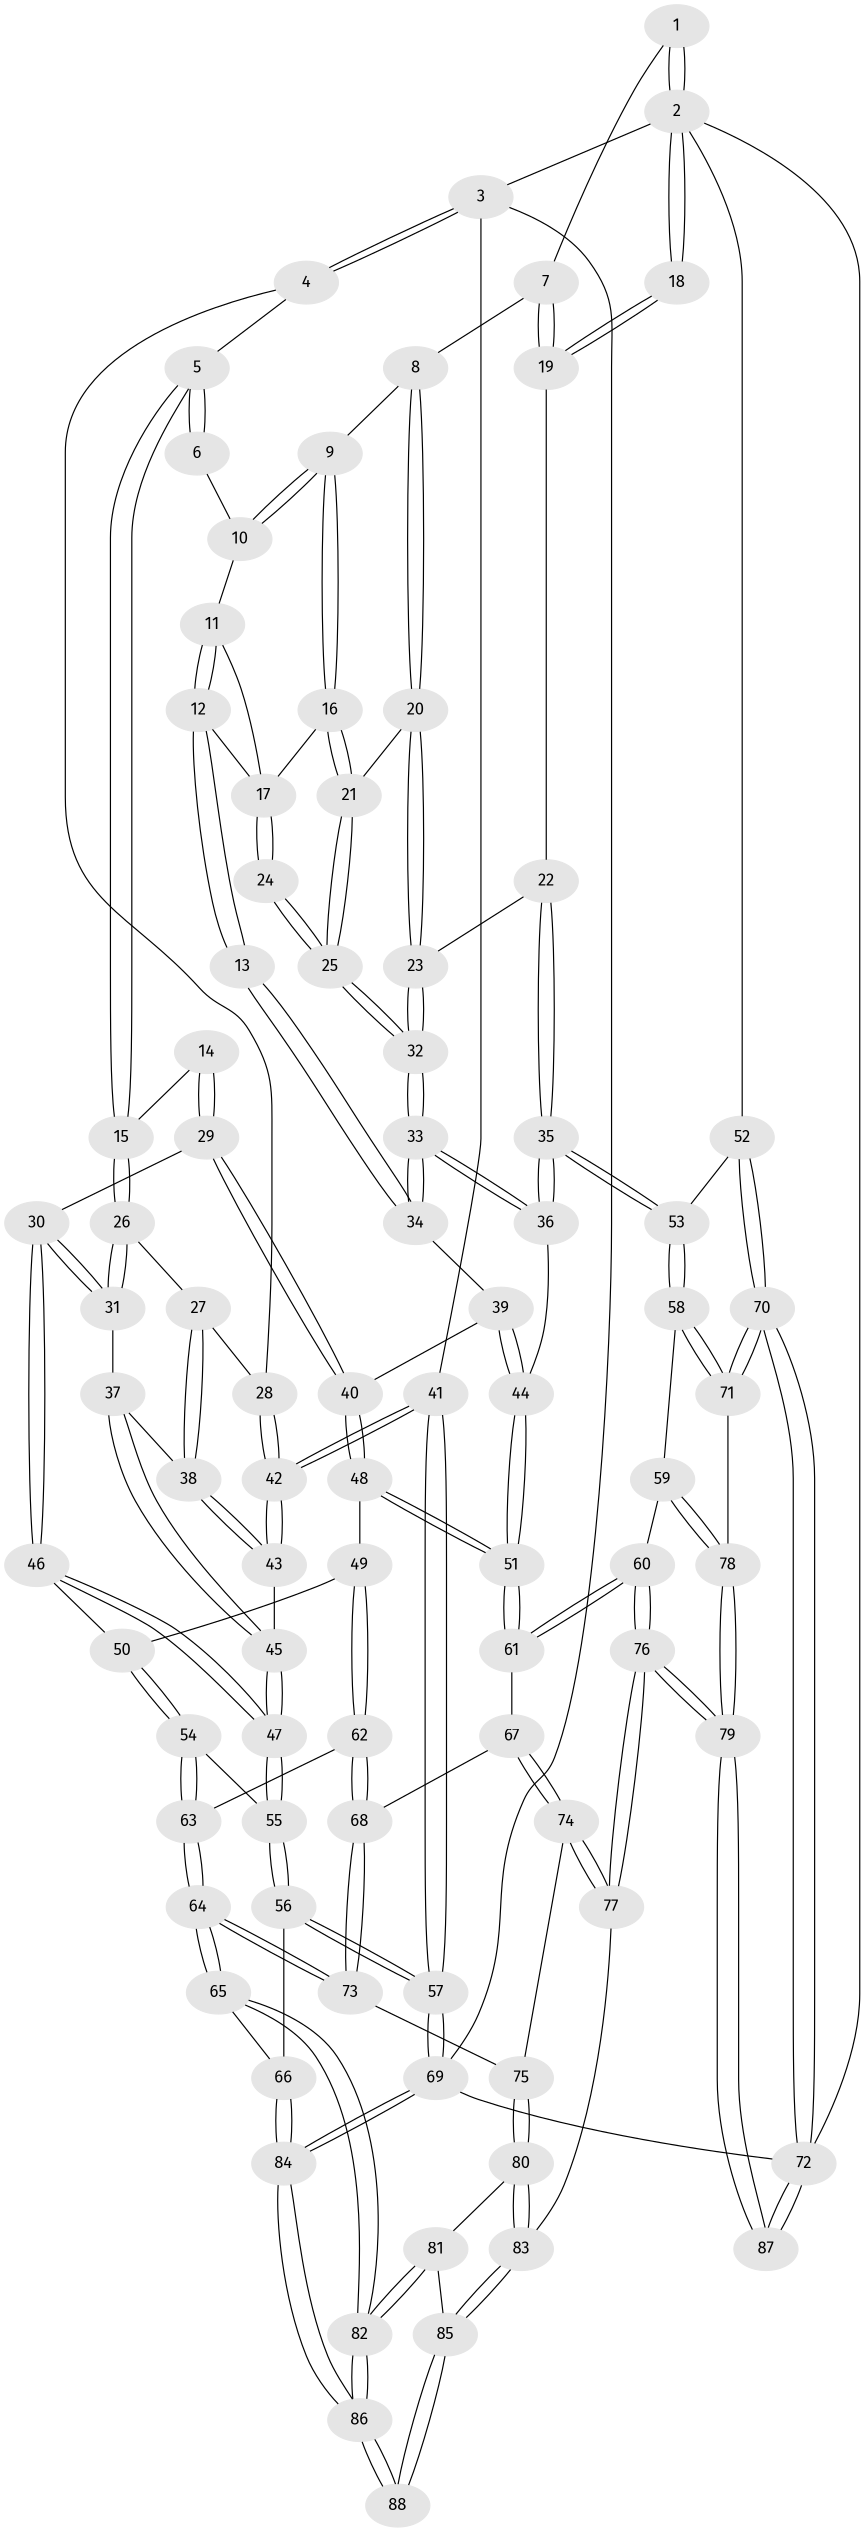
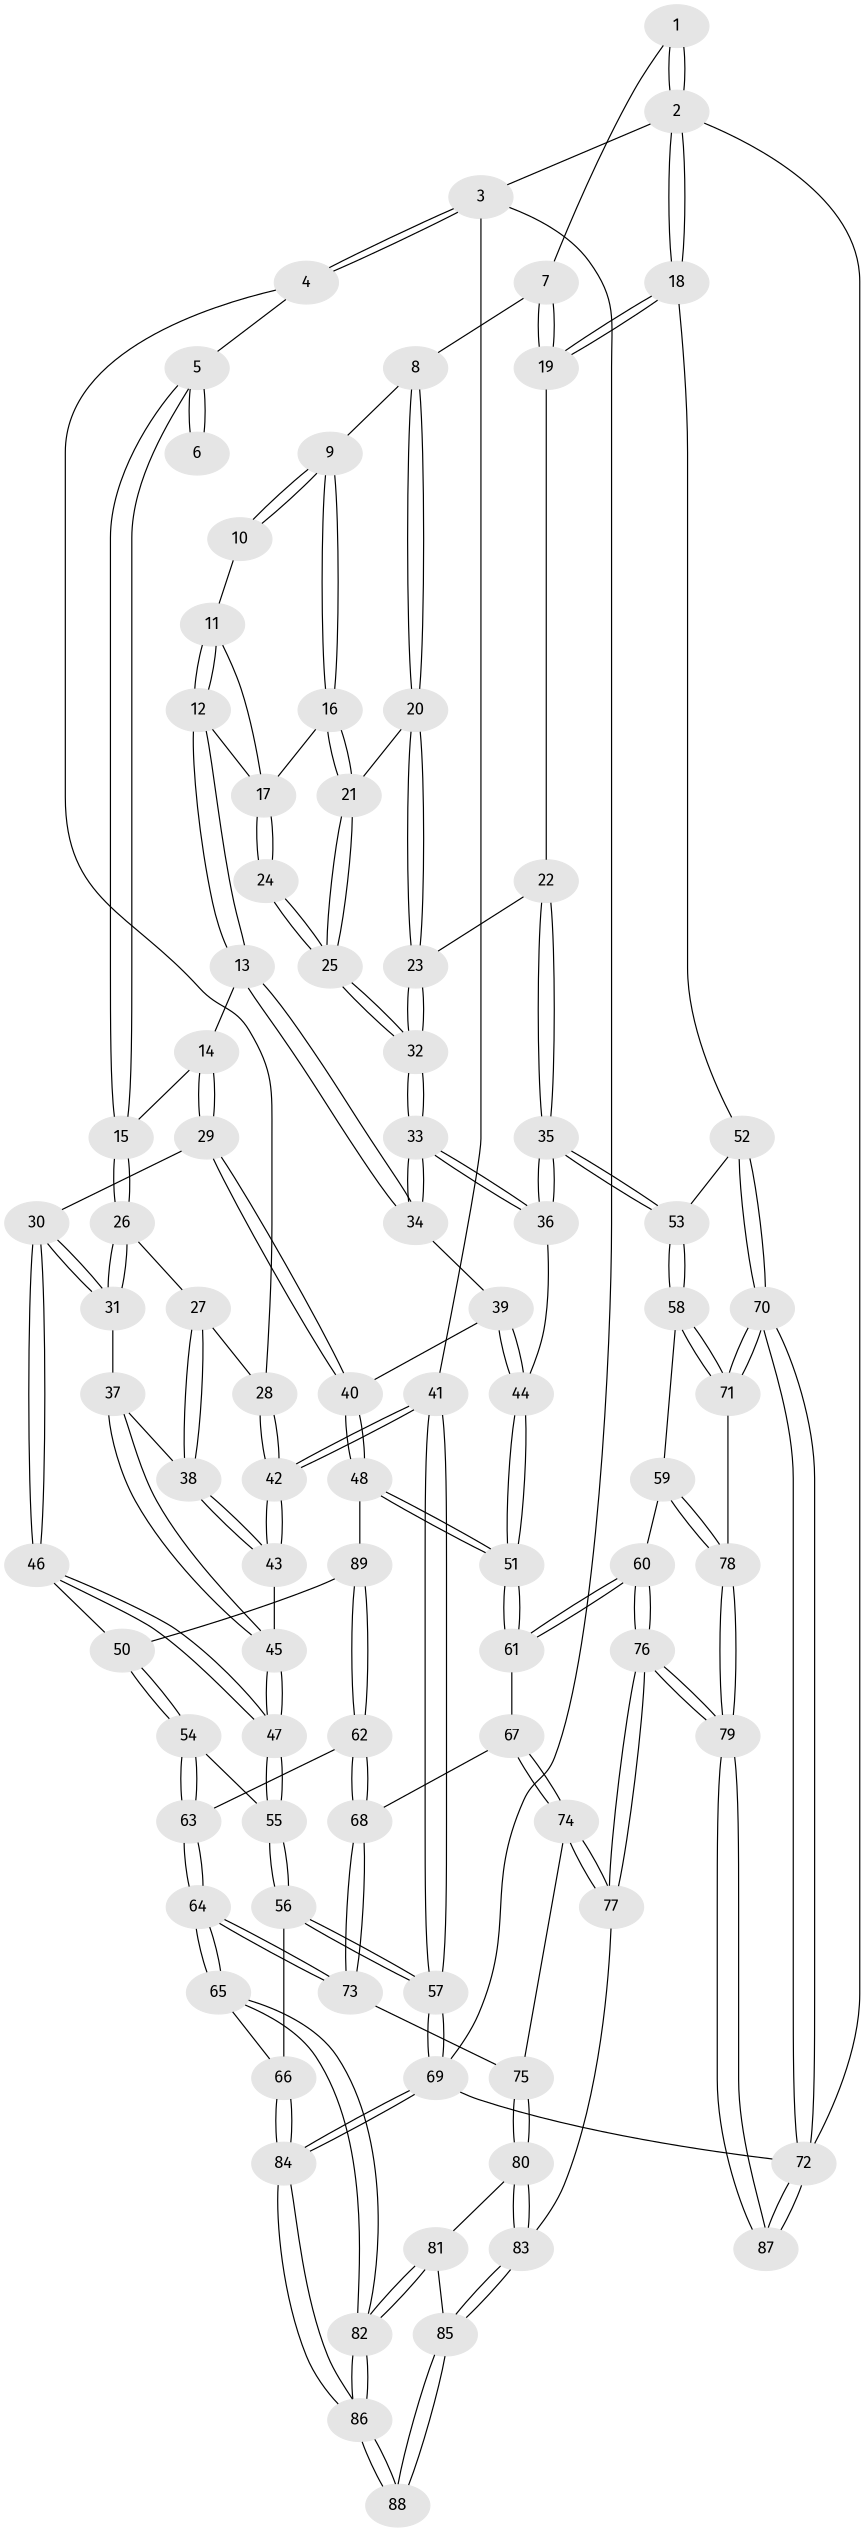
edge "6" -- "10": removed
edge "2" -- "52": now "18" -- "52"
edge "13" -- "14": added
node "49": label "49" -> "89"
